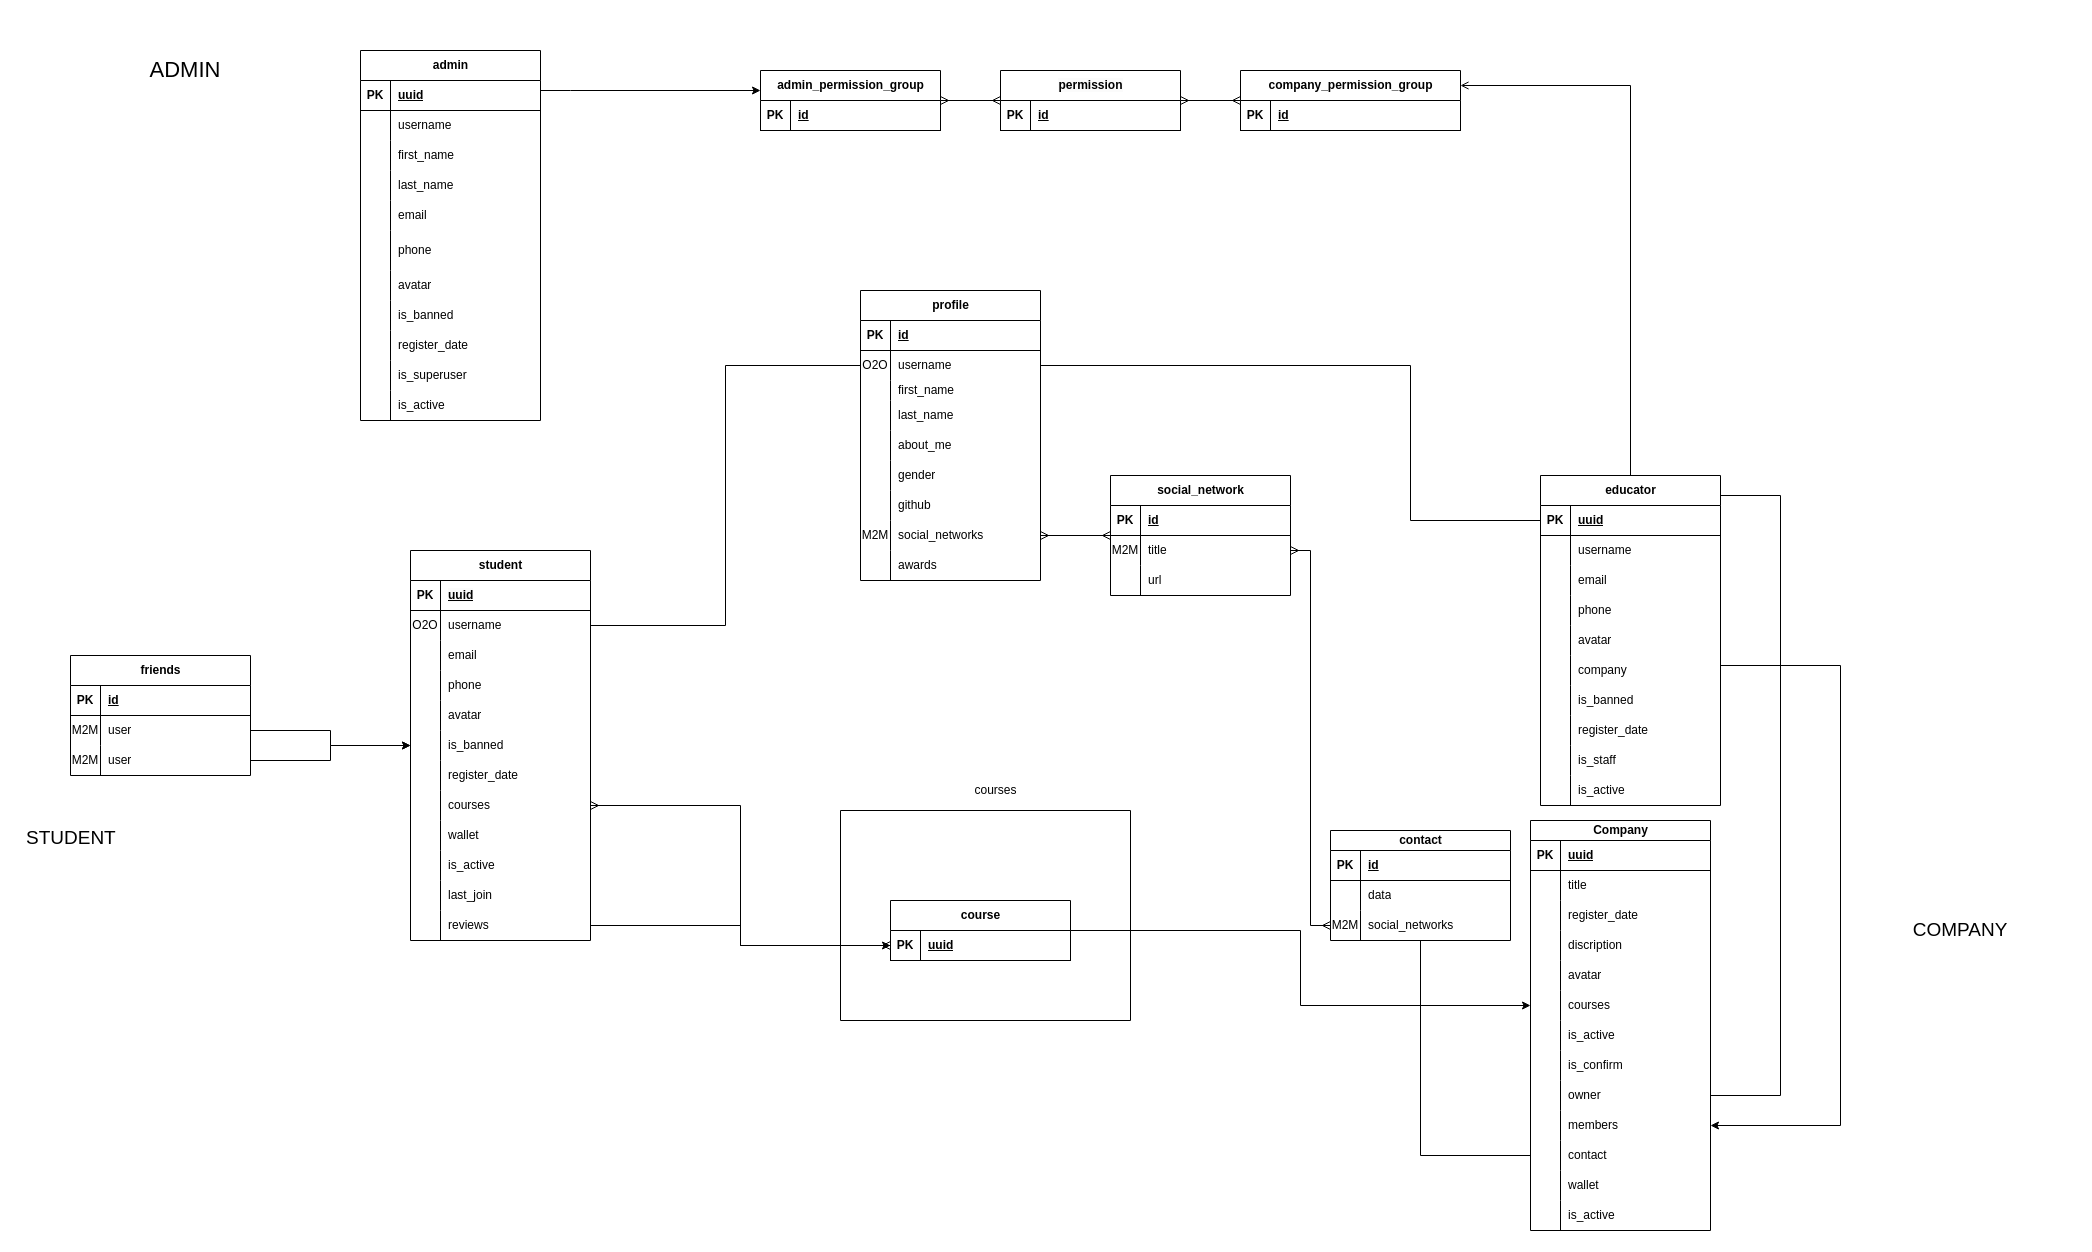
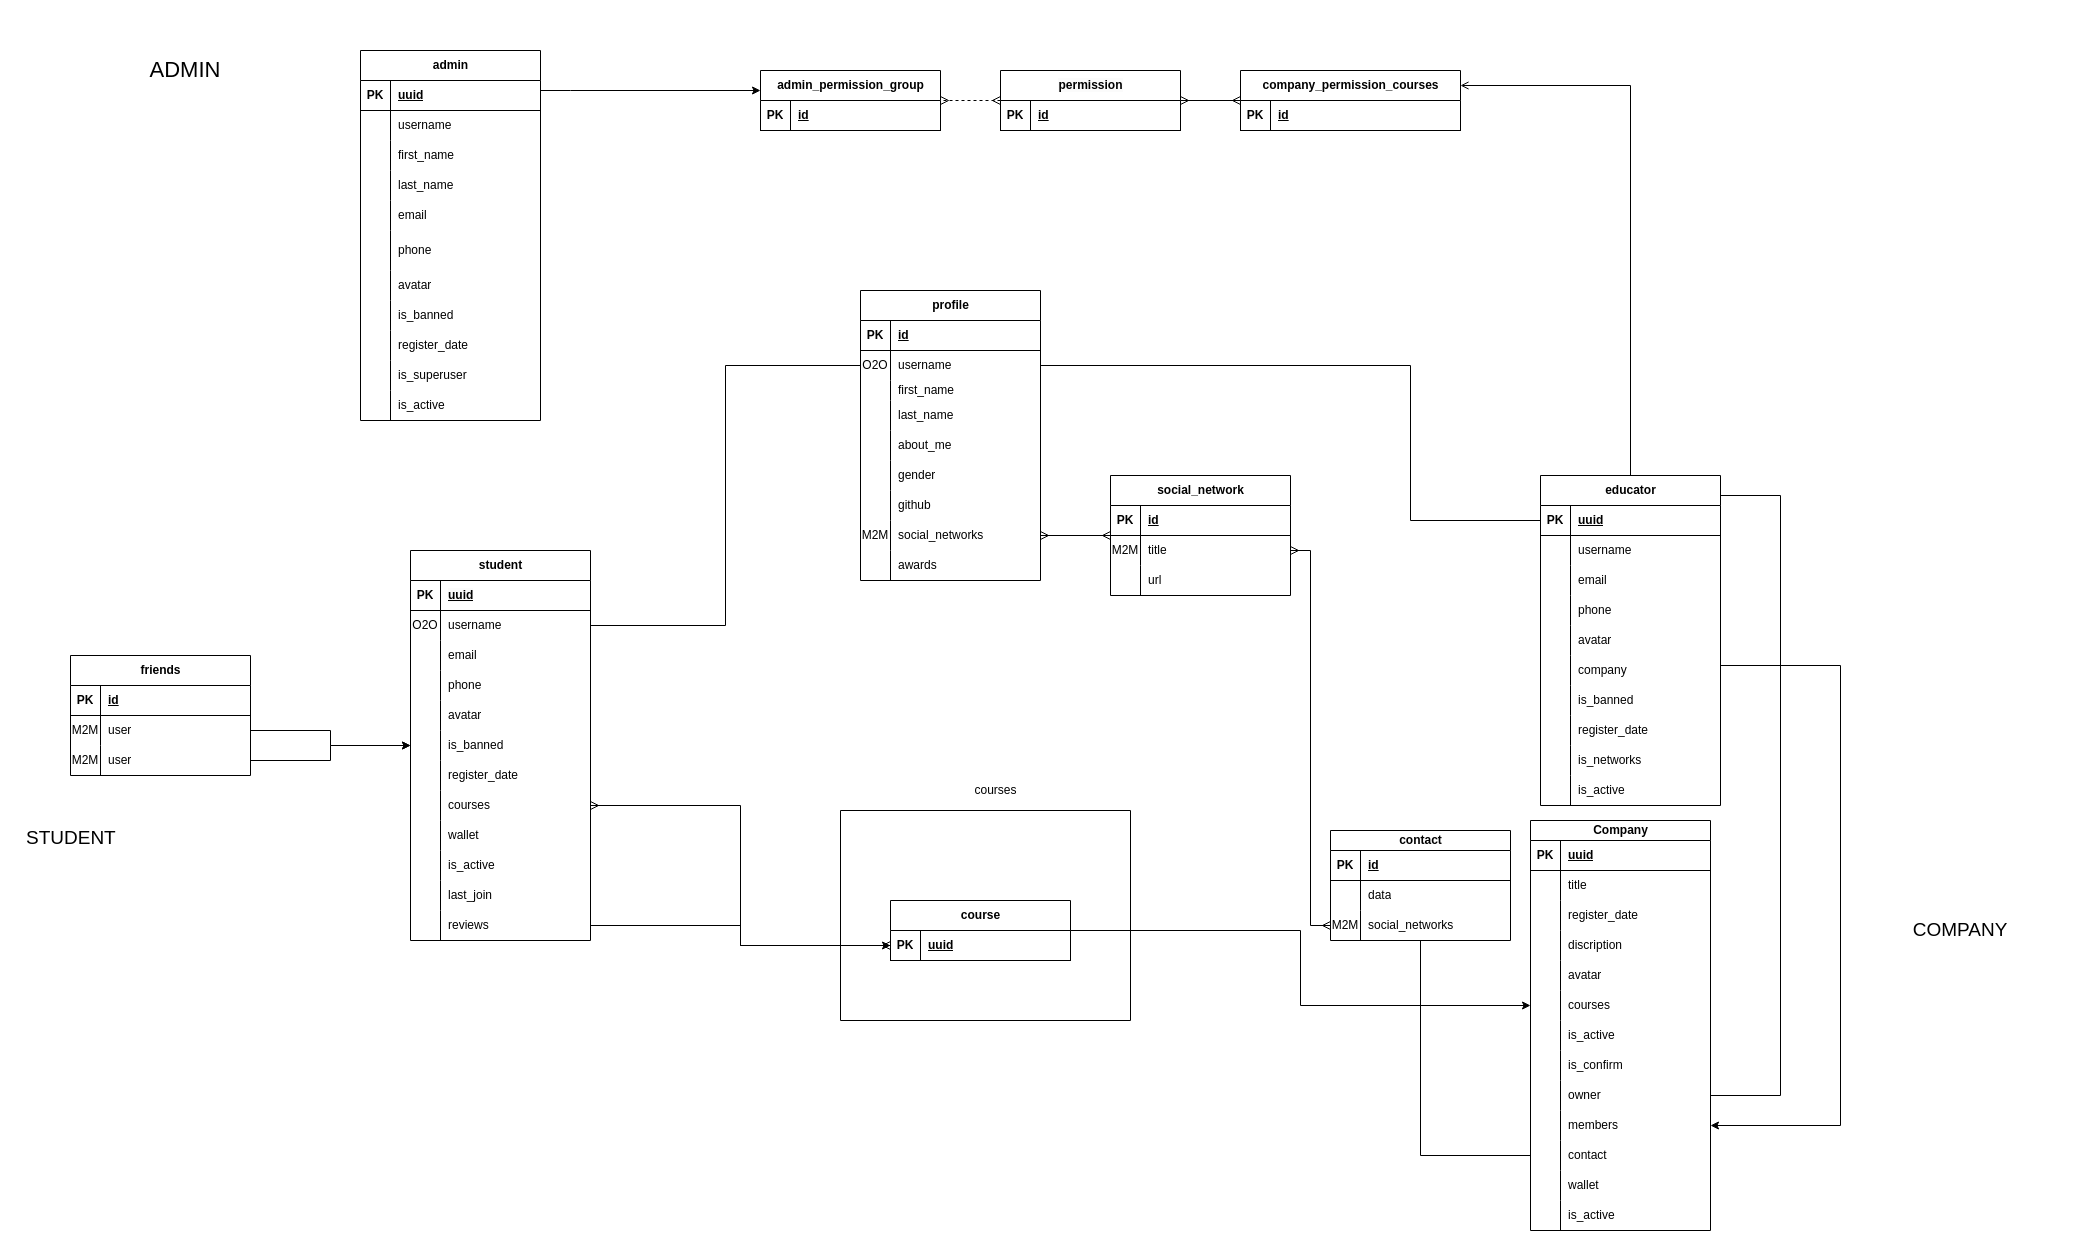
node "company_permission_group": label "company_permission_group" -> "company_permission_courses"
edge "admin_permission_group" -- "permission": style solid -> dashed
node "is_staff": label "is_staff" -> "is_networks"
